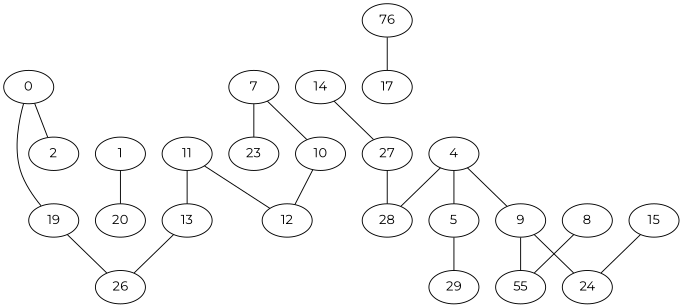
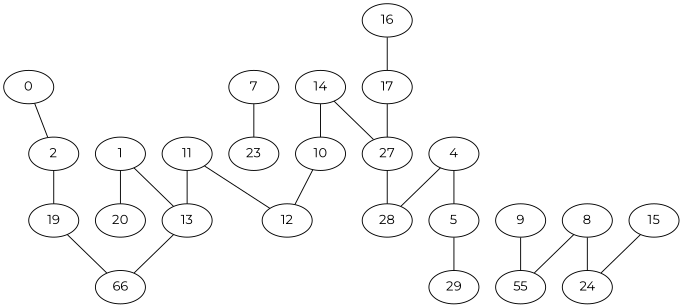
node "76": label "76" -> "16"
edge "7" -- "10": now "14" -- "10"
edge "17" -- "27": added
edge "0" -- "19": now "2" -- "19"
edge "1" -- "13": added
edge "4" -- "9": removed
edge "9" -- "24": now "8" -- "24"
node "26": label "26" -> "66"
